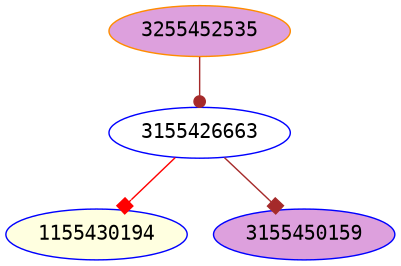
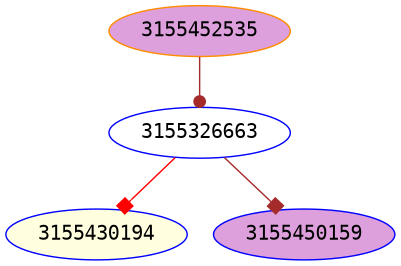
node "3255452535": label "3255452535" -> "3155452535"
node "3155426663": label "3155426663" -> "3155326663"
node "1155430194": label "1155430194" -> "3155430194"
